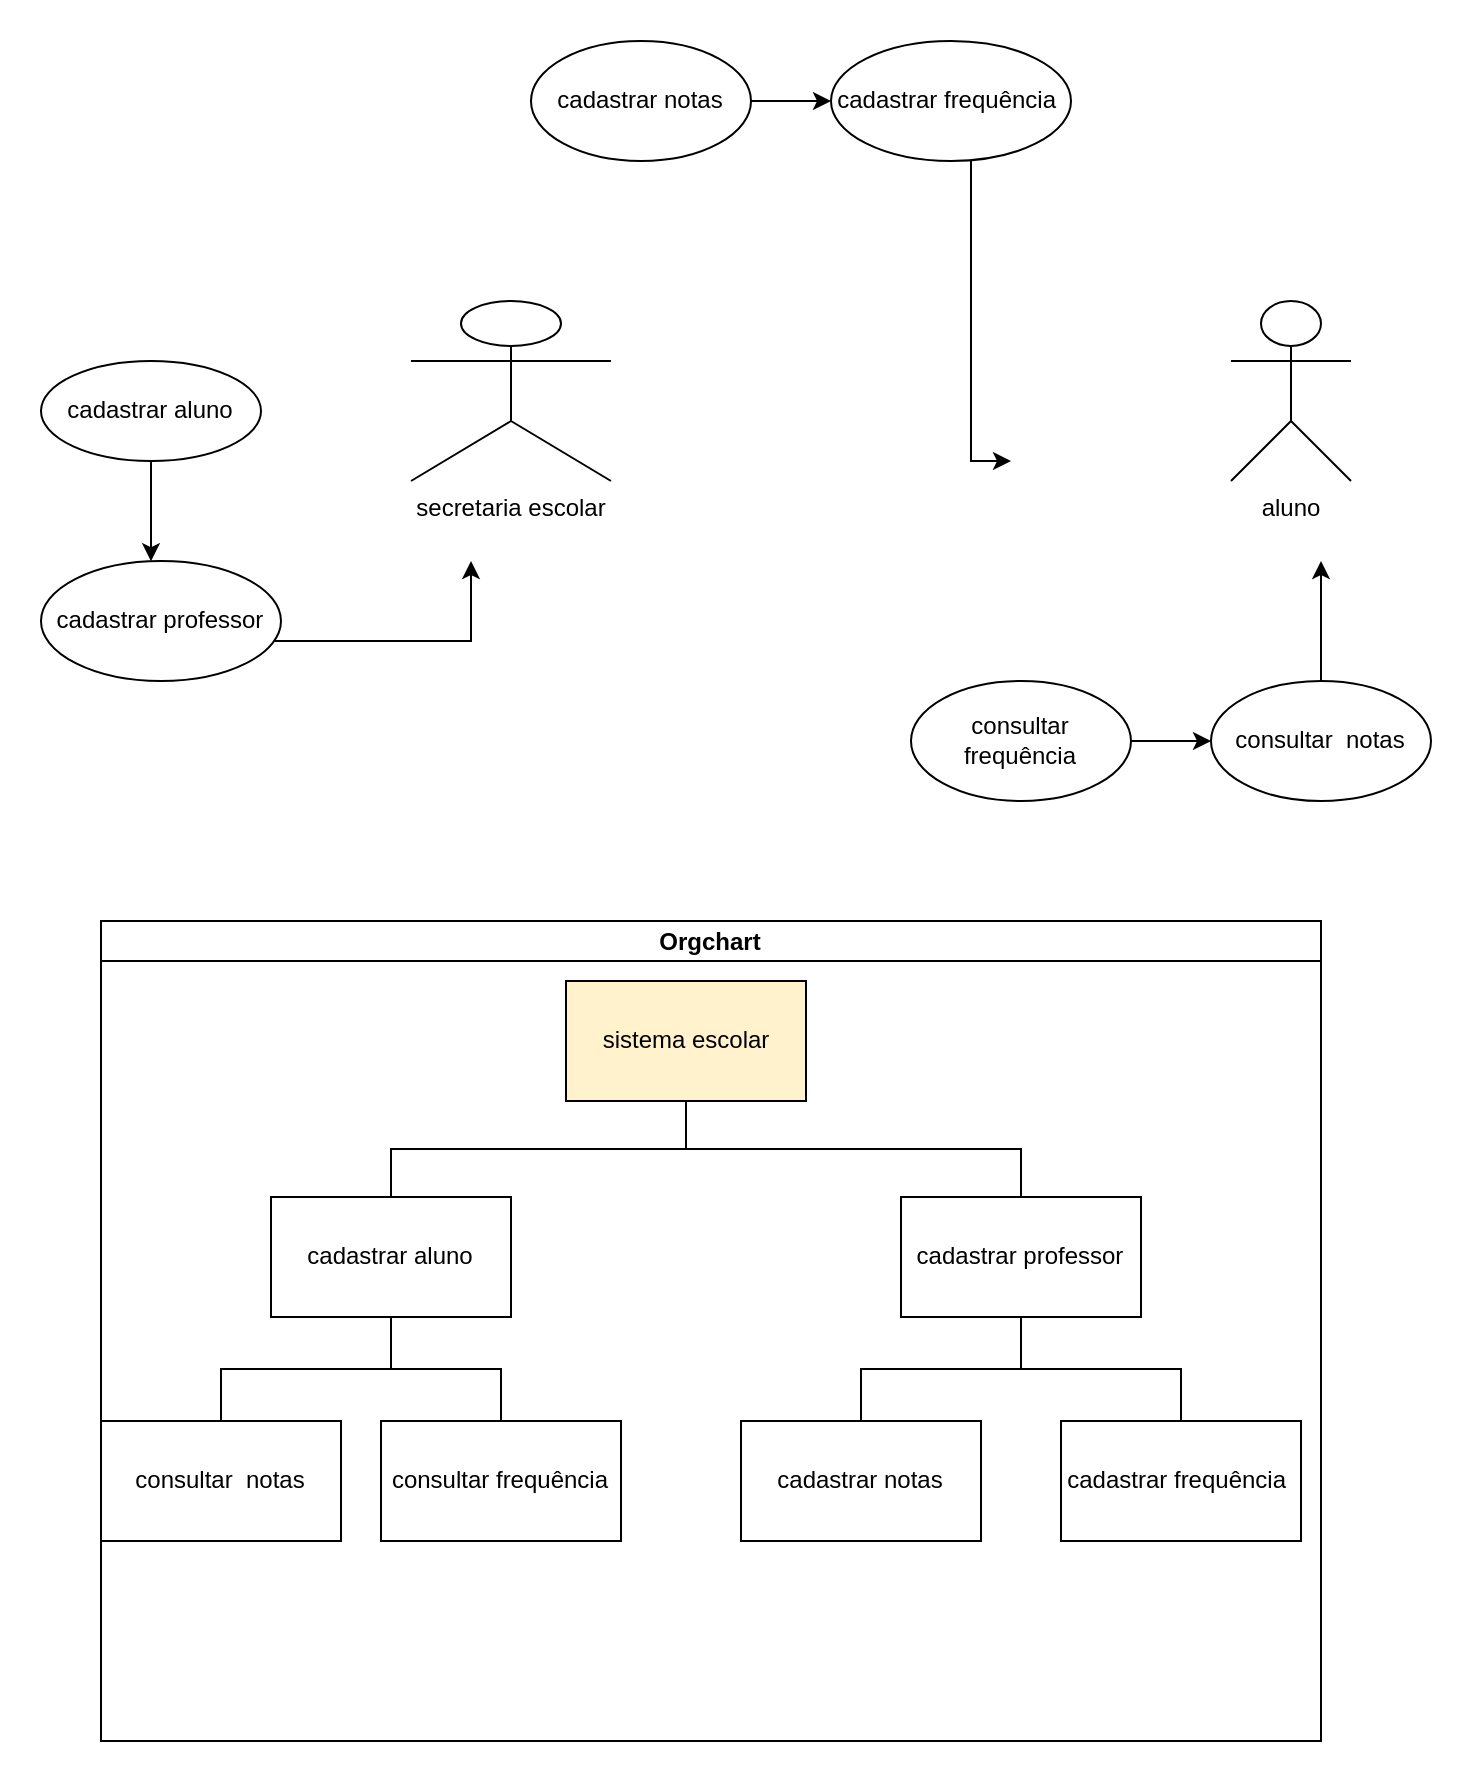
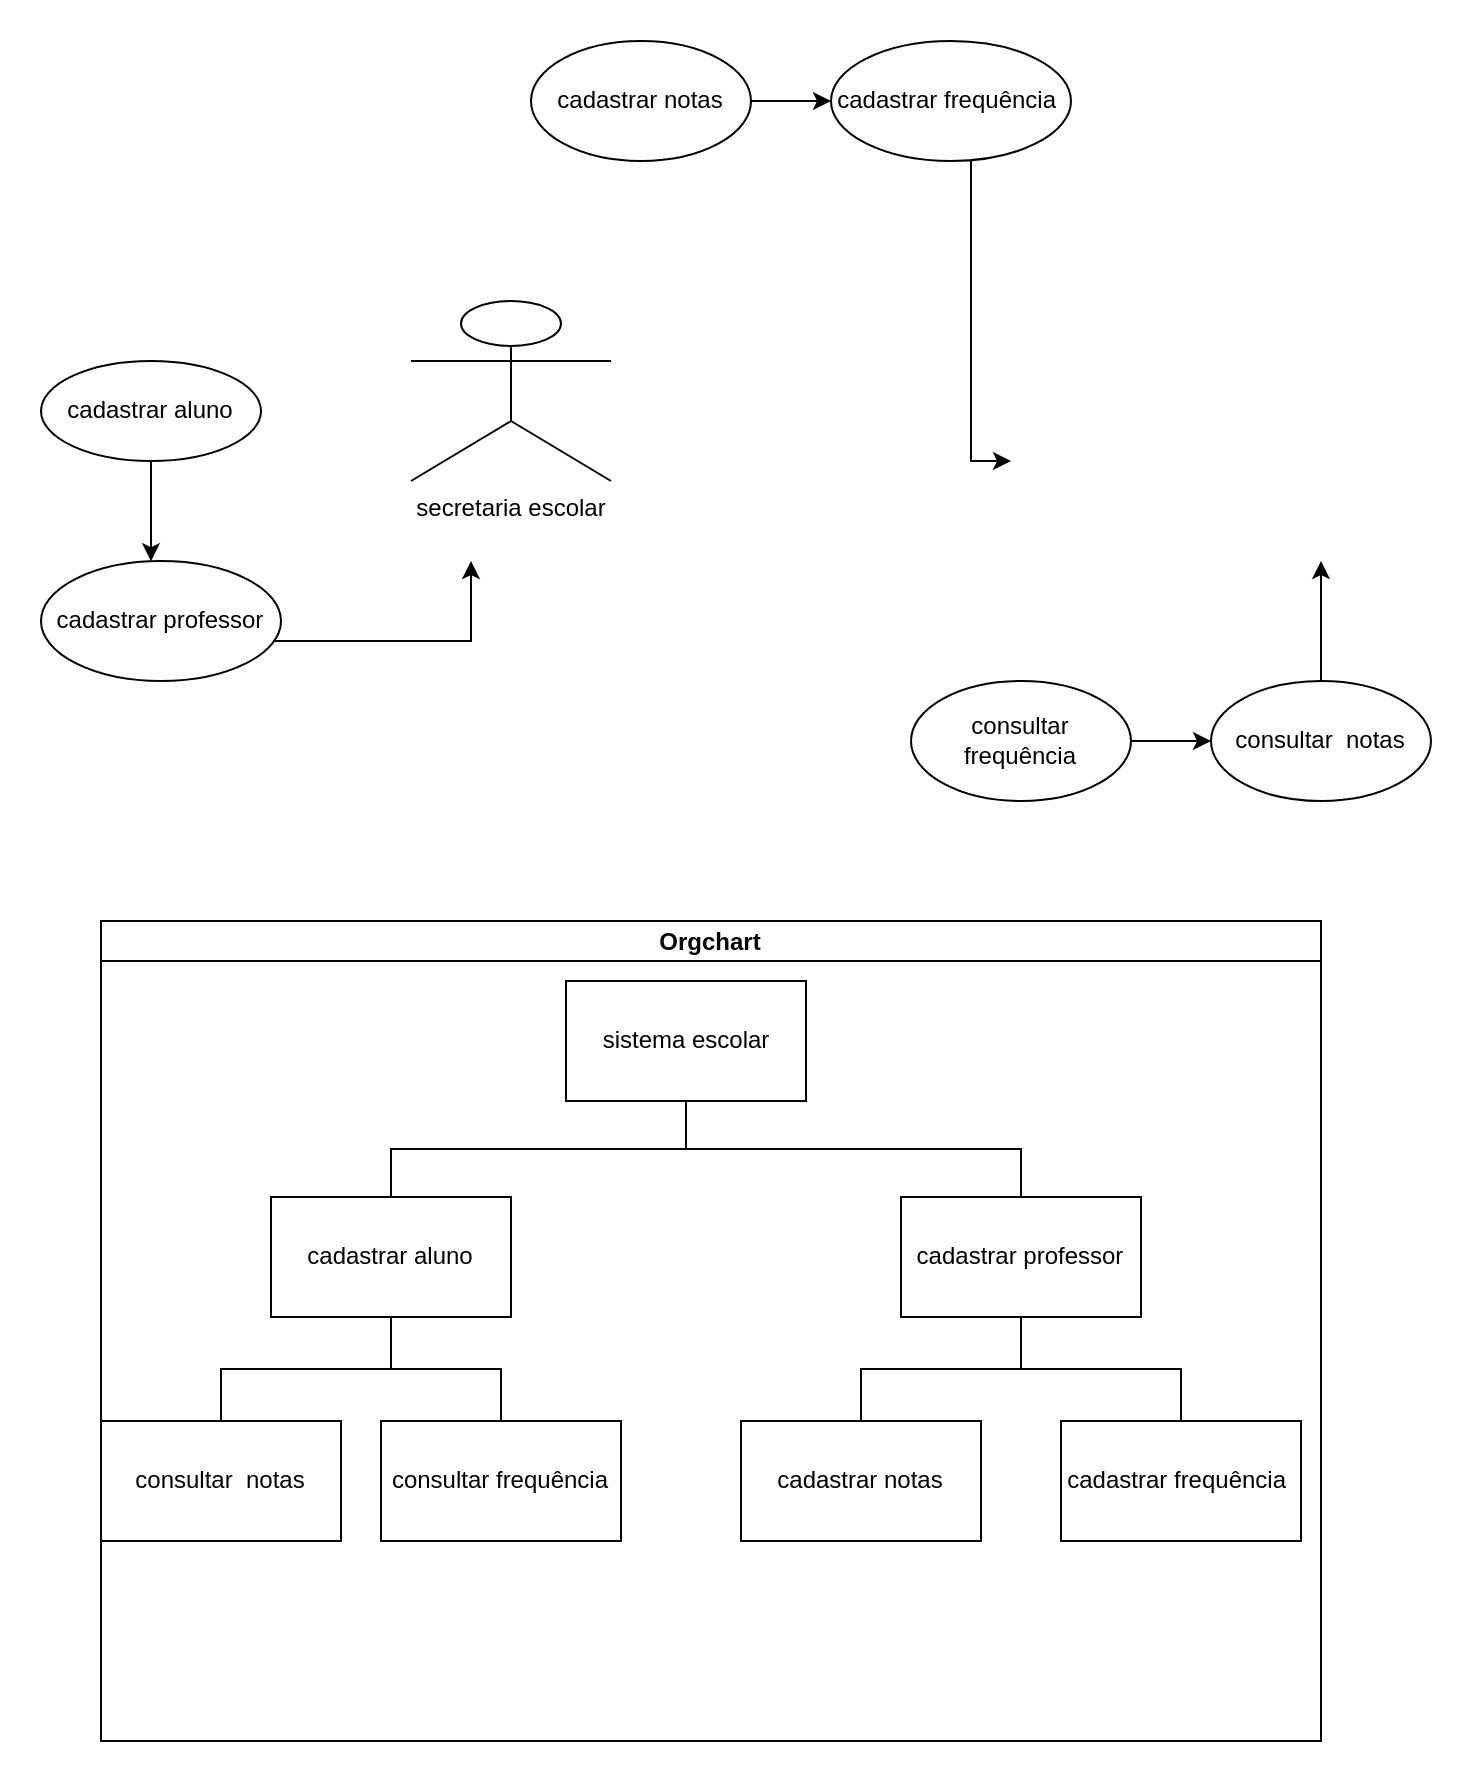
node "aluno": removed
node "sistema escolar": fillcolor #fff2cc -> #ffffff
